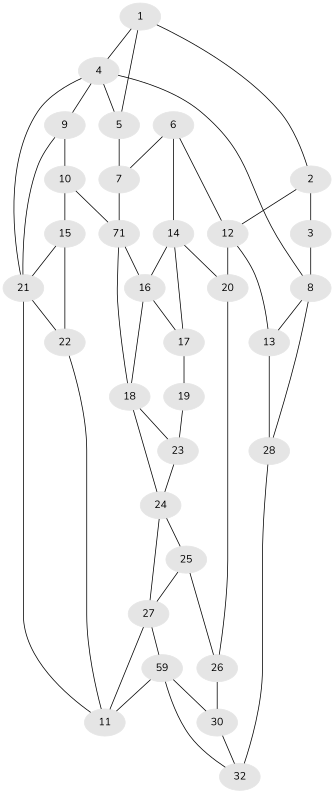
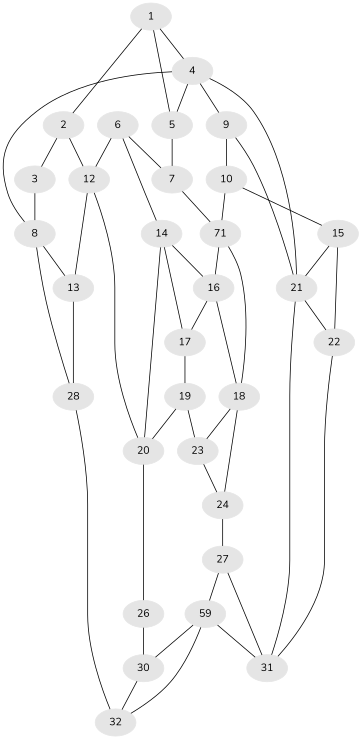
edge "19" -- "20": added
node "25": removed
node "11": label "11" -> "31"
